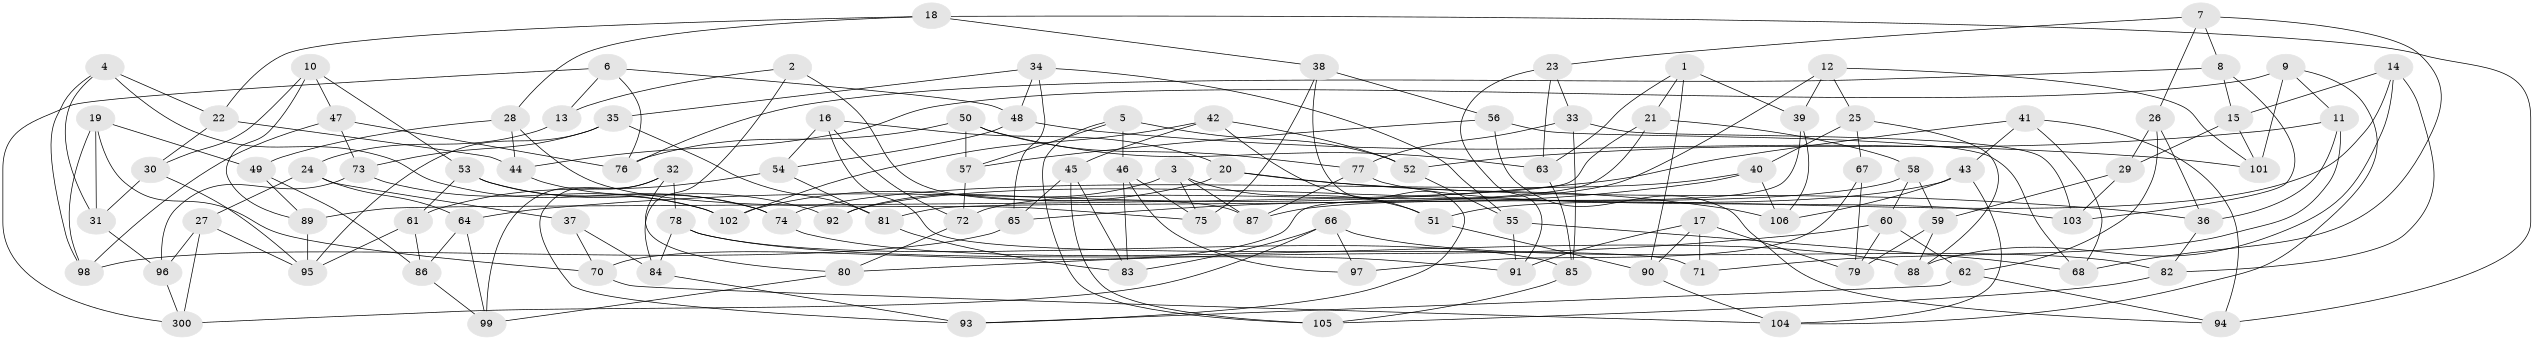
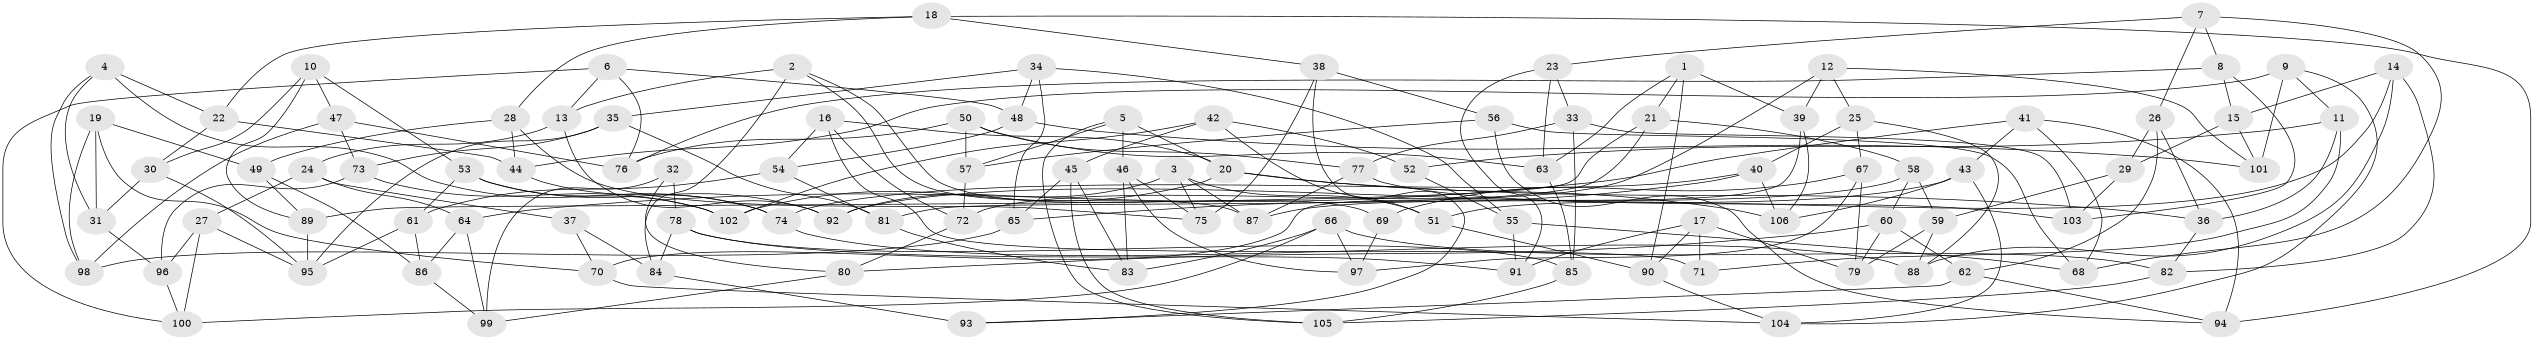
edge "5" -- "52": now "5" -- "20"
edge "13" -- "92": added
node "69": added
edge "32" -- "93": removed
node "300": label "300" -> "100"
